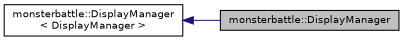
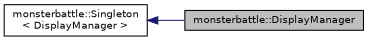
node "monsterbattle::DisplayManager < DisplayManager >": label "monsterbattle::DisplayManager < DisplayManager >" -> "monsterbattle::Singleton < DisplayManager >"
